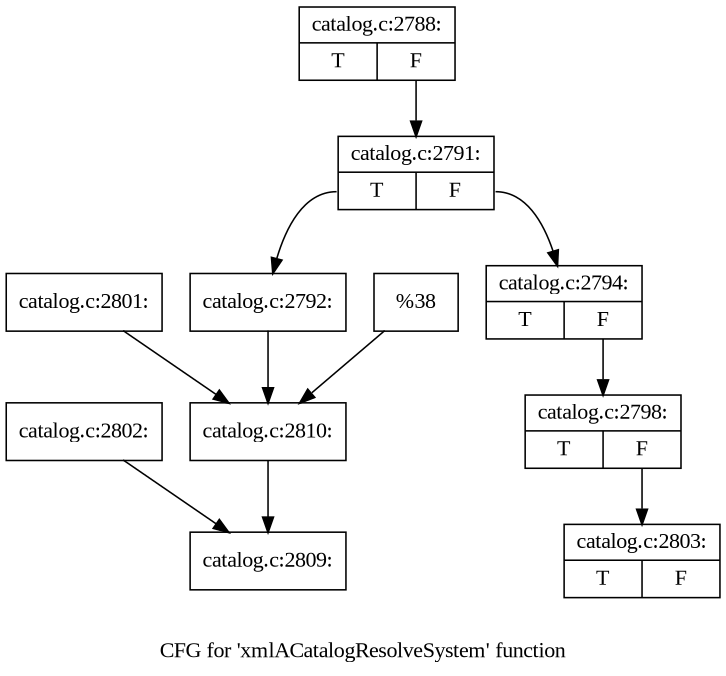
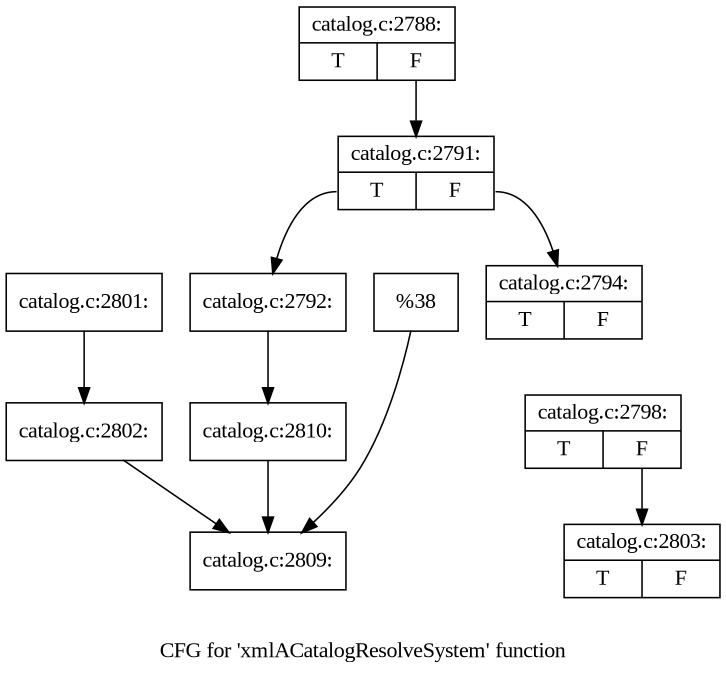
edge "catalog.c:2794:" -> "catalog.c:2798:": removed
edge "%38" -> "catalog.c:2810:": now "%38" -> "catalog.c:2809:"
edge "catalog.c:2801:" -> "catalog.c:2810:": now "catalog.c:2801:" -> "catalog.c:2802:"
